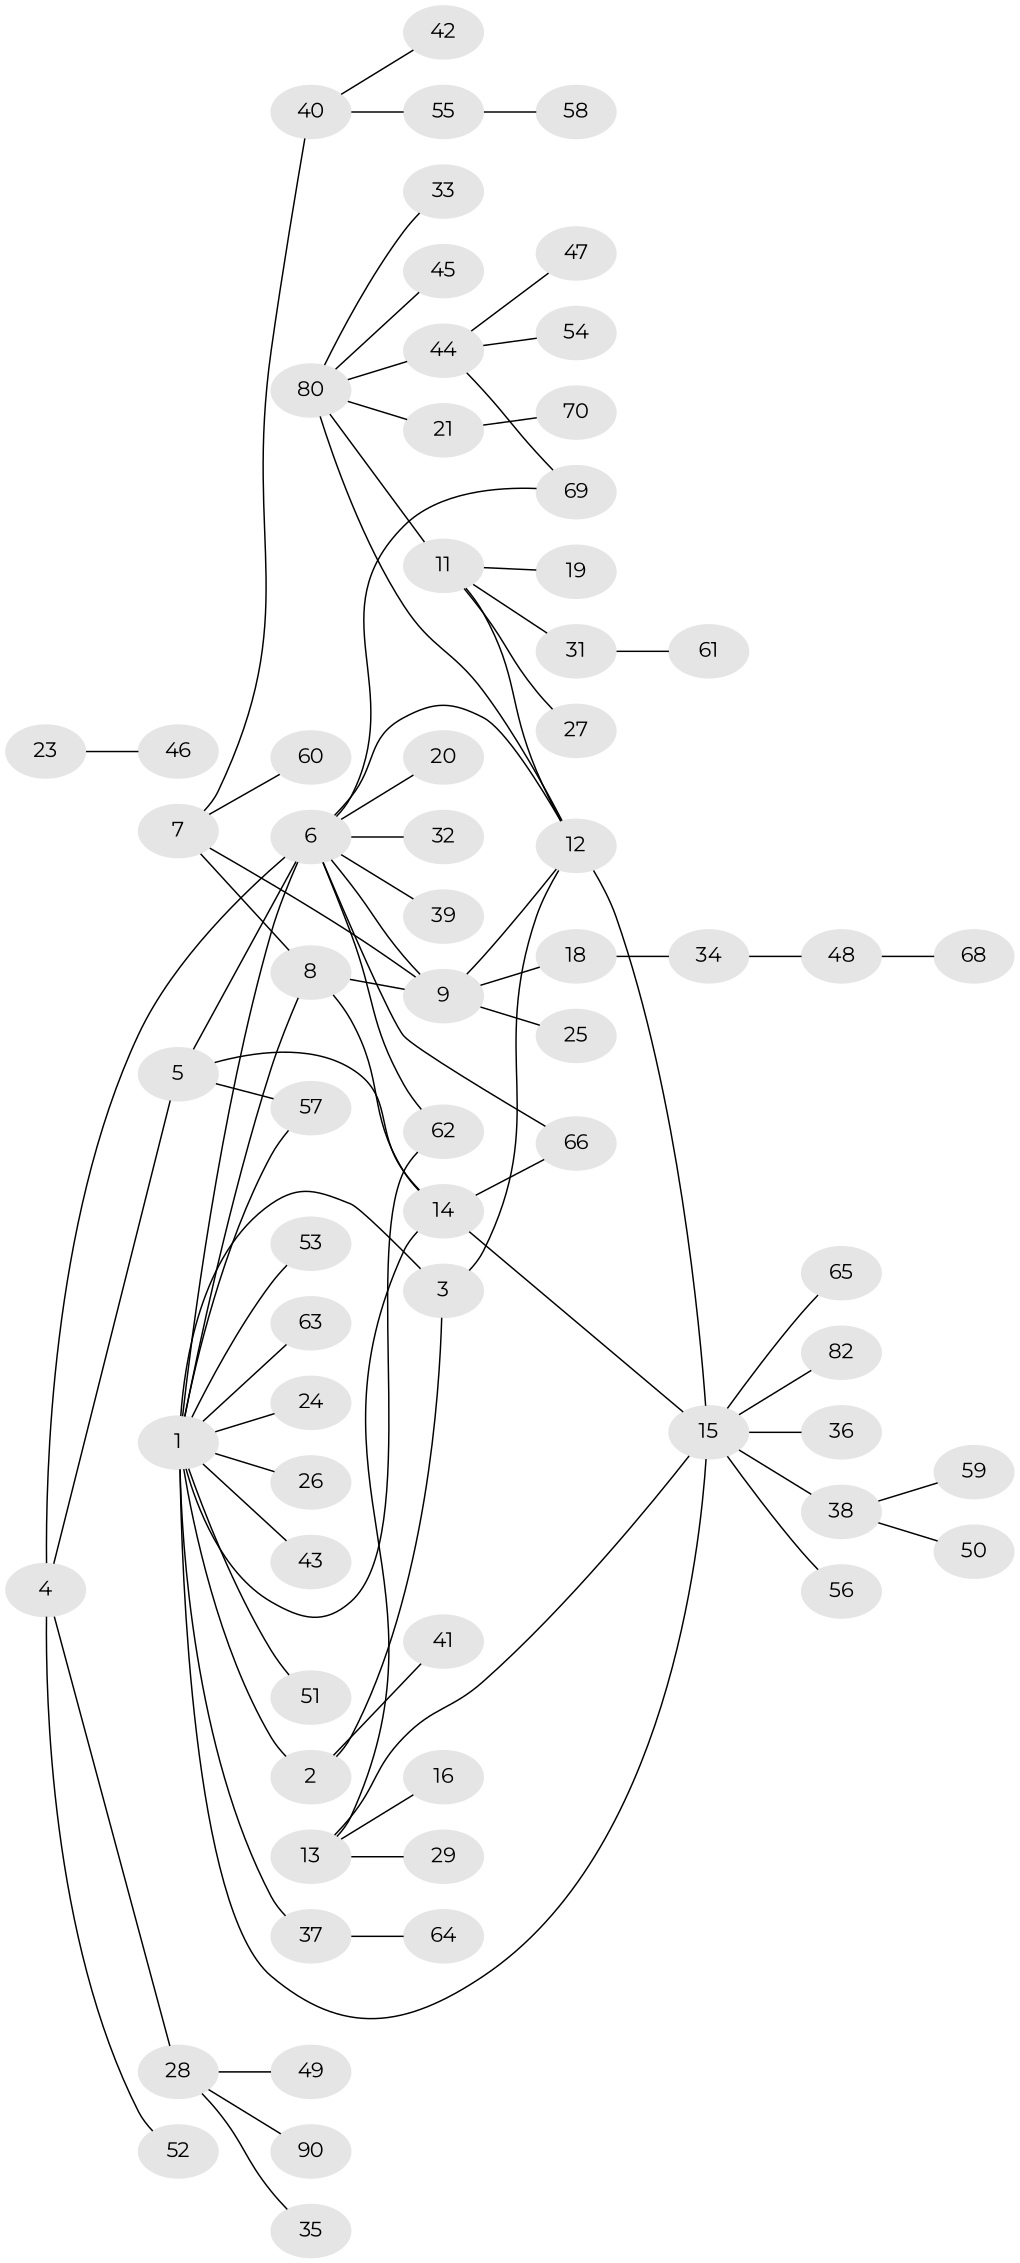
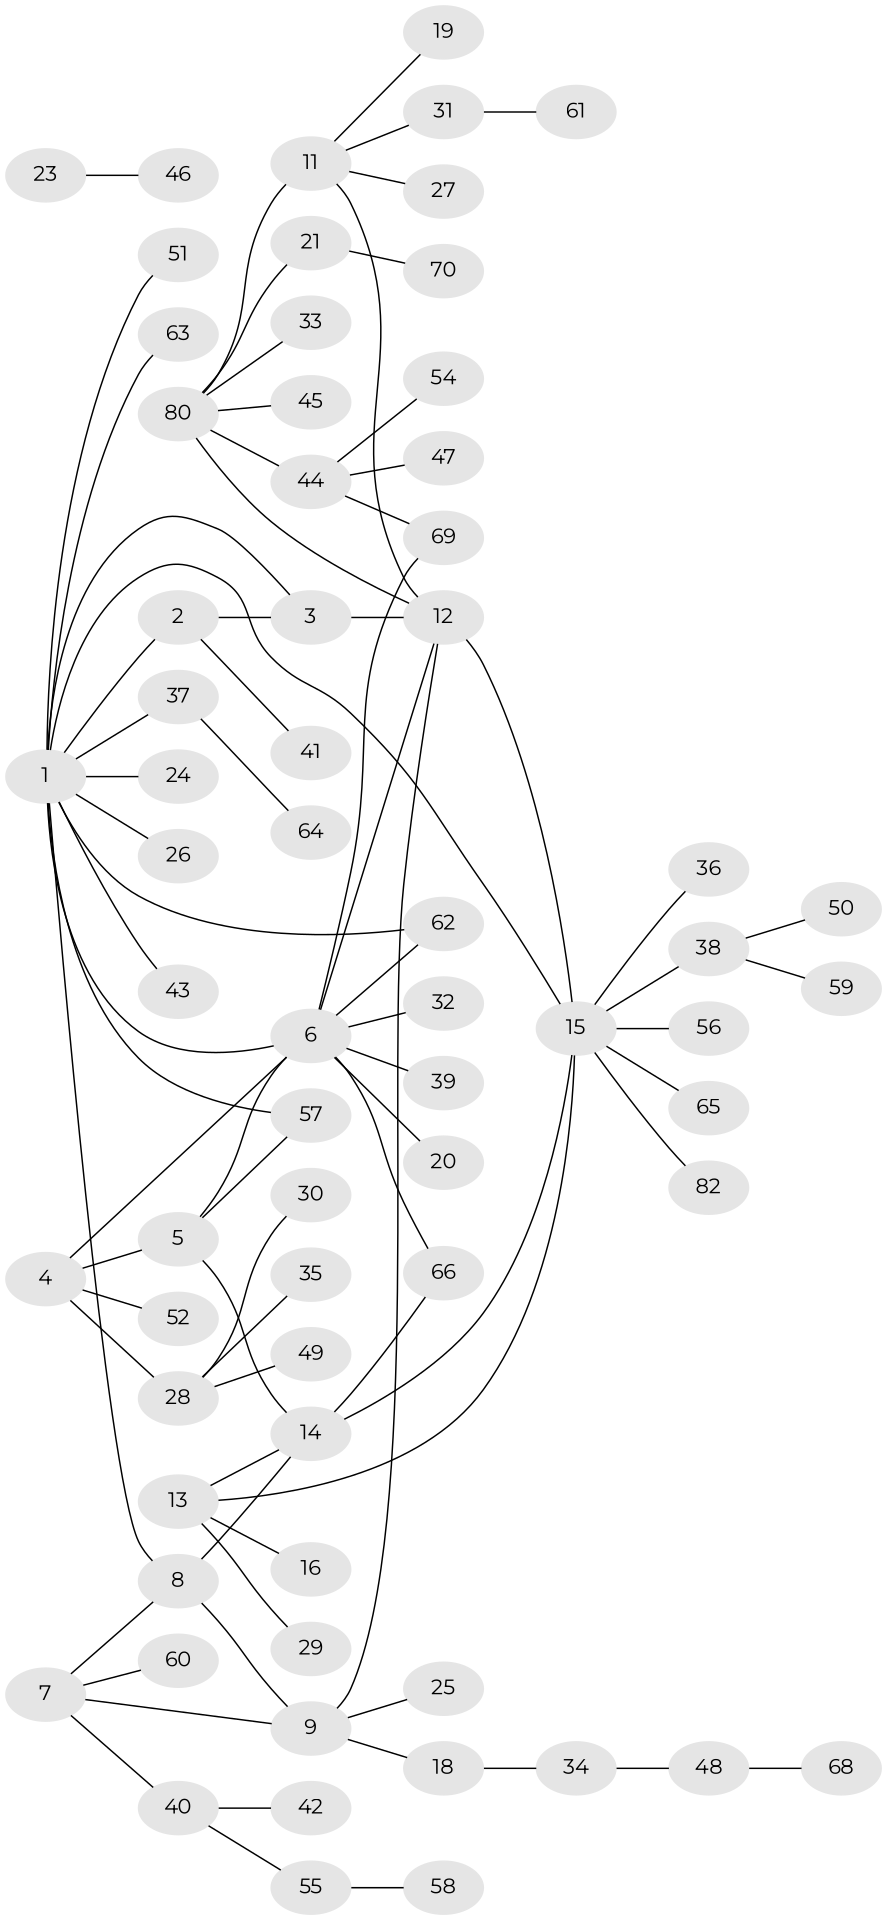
edge "6" -- "9": removed
node "53": removed
node "90": label "90" -> "30"
